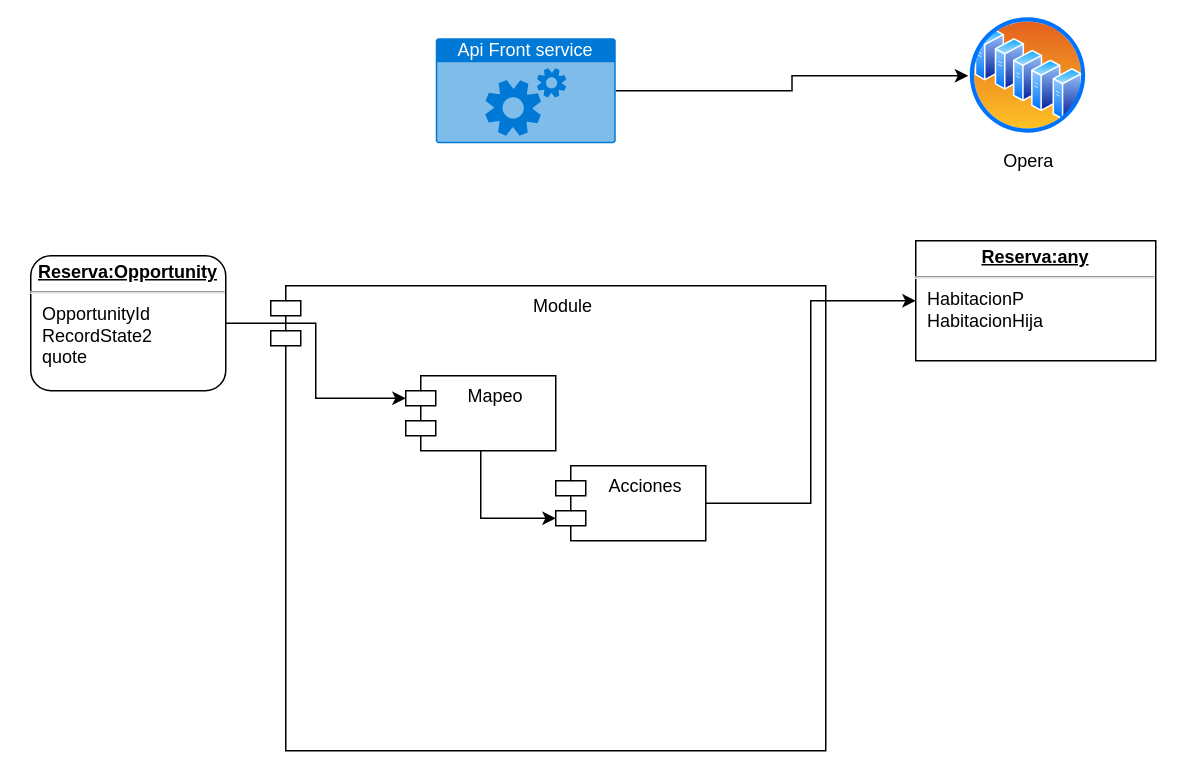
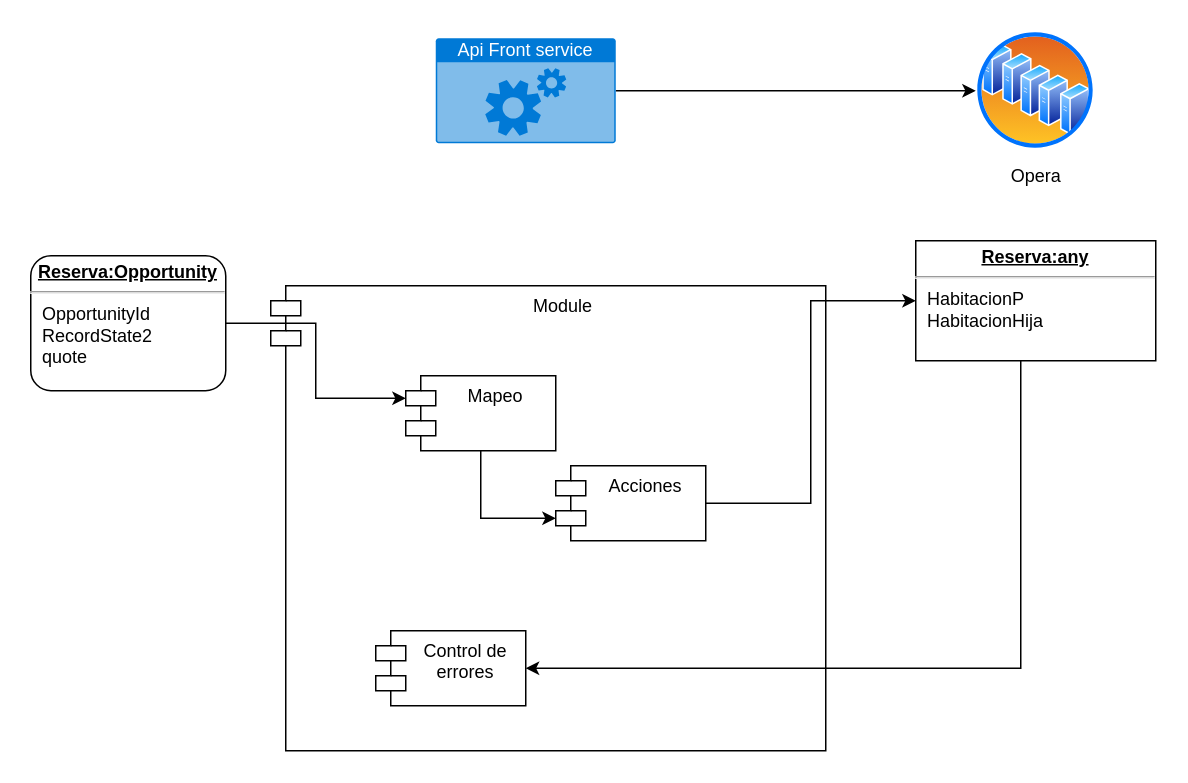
node "Opera": moved (1028, 76) -> (1036, 91)
node "Control de errores": added
edge "Reserva:any HabitacionP HabitacionHija" -> "Control de errores": added
